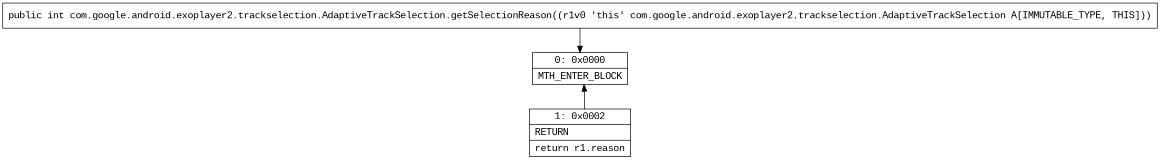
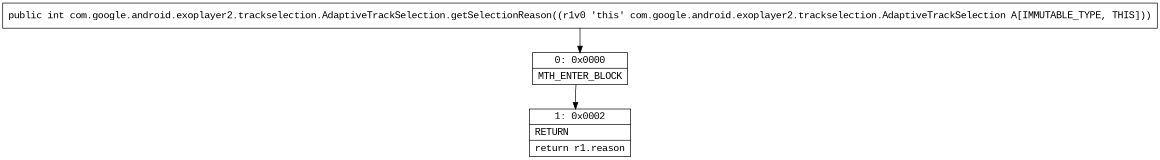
edge "1: 0x0002" -> "0: 0x0000": reversed
